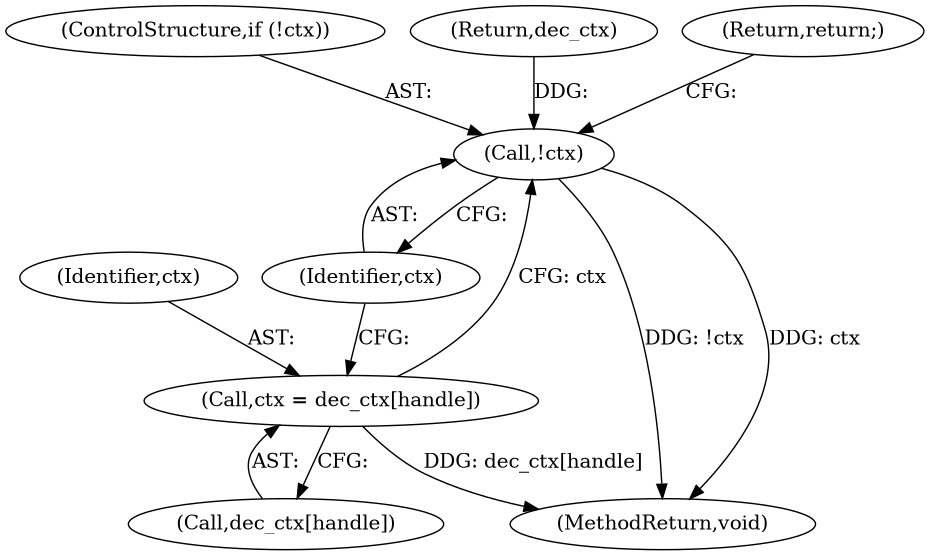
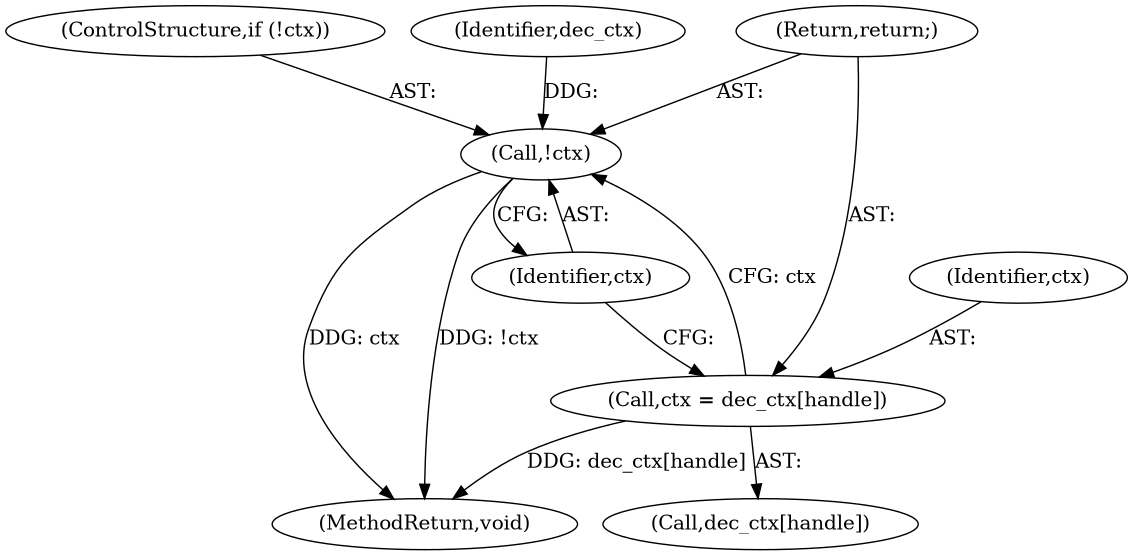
node "(Return,dec_ctx)": label "(Return,dec_ctx)" -> "(Identifier,dec_ctx)"
edge "(Return,return;)" -> "(Call,!ctx)": label "CFG: " -> "AST: "
edge "(Call,ctx = dec_ctx[handle])" -> "(Call,dec_ctx[handle])": label "CFG: " -> "AST: "
edge "(Call,dec_ctx[handle])" -> "(Call,ctx = dec_ctx[handle])": now "(Return,return;)" -> "(Call,ctx = dec_ctx[handle])"
